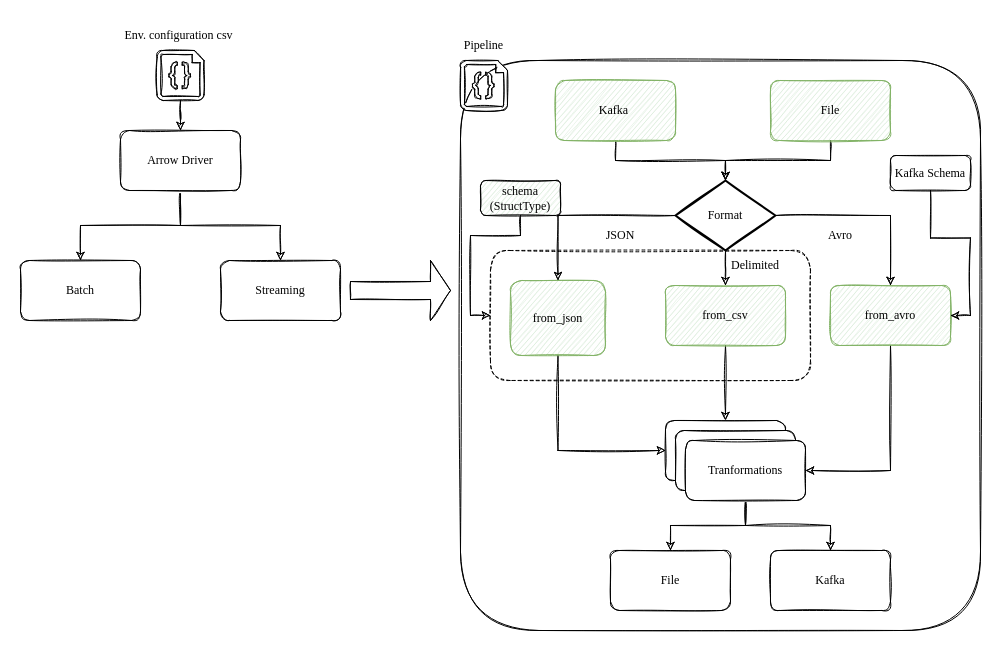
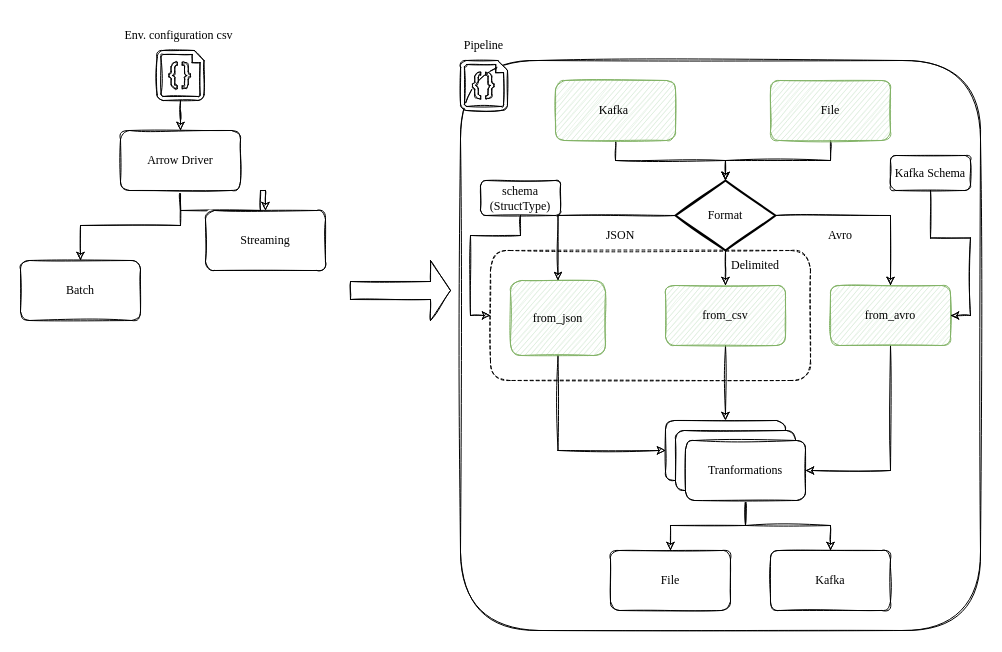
node "schema (StructType)": fillcolor #d5e8d4 -> #ffffff
node "Streaming": moved (281, 291) -> (266, 241)
